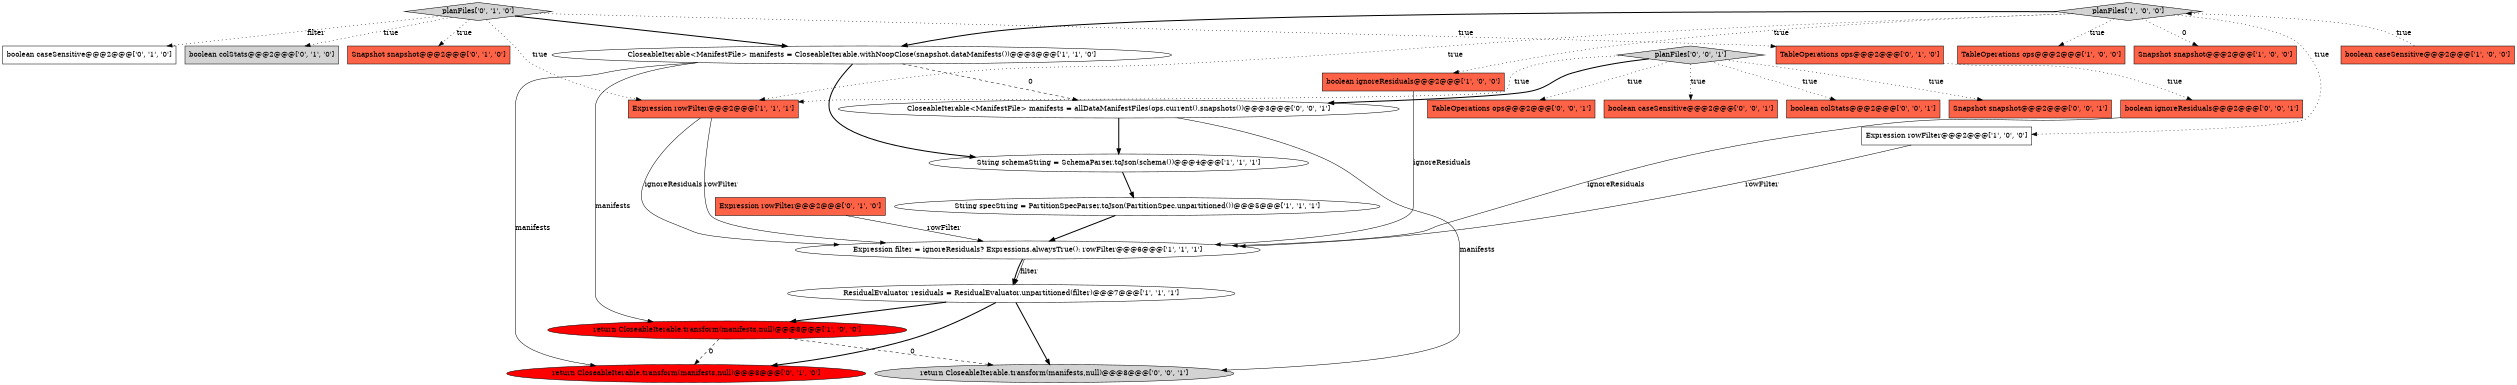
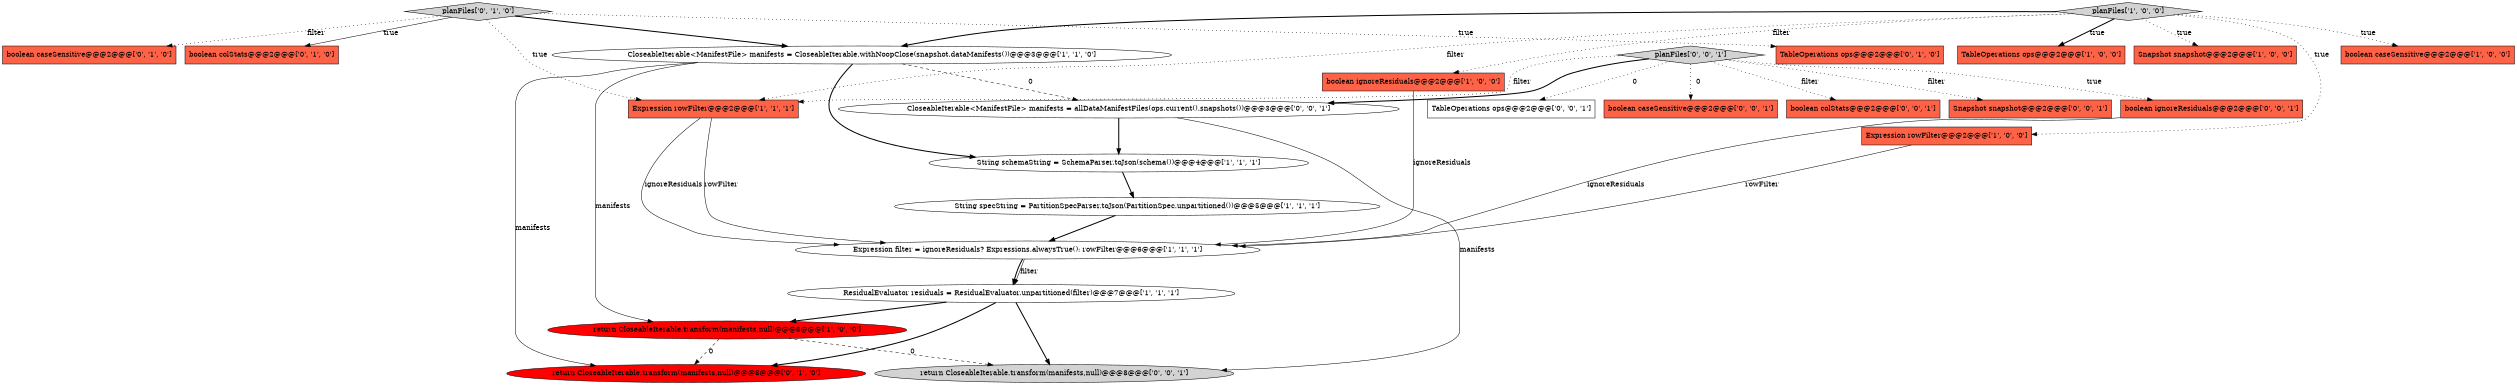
edge "boolean caseSensitive@@@2@@@['1', '0', '0']" -> "planFiles['1', '0', '0']": reversed
edge "planFiles['0', '1', '0']" -> "boolean colStats@@@2@@@['0', '1', '0']": style dotted -> solid
edge "planFiles['1', '0', '0']" -> "TableOperations ops@@@2@@@['1', '0', '0']": style dotted -> bold
edge "planFiles['1', '0', '0']" -> "boolean ignoreResiduals@@@2@@@['1', '0', '0']": label "true" -> "filter"
edge "planFiles['1', '0', '0']" -> "Snapshot snapshot@@@2@@@['1', '0', '0']": label "0" -> "true"
node "boolean caseSensitive@@@2@@@['0', '1', '0']": fillcolor white -> tomato
node "boolean colStats@@@2@@@['0', '1', '0']": fillcolor lightgray -> tomato
node "Snapshot snapshot@@@2@@@['0', '1', '0']": removed
edge "planFiles['1', '0', '0']" -> "Expression rowFilter@@@2@@@['1', '1', '1']": label "true" -> "filter"
edge "TableOperations ops@@@2@@@['0', '1', '0']" -> "boolean ignoreResiduals@@@2@@@['0', '0', '1']": now "planFiles['0', '0', '1']" -> "boolean ignoreResiduals@@@2@@@['0', '0', '1']"
edge "planFiles['0', '0', '1']" -> "Expression rowFilter@@@2@@@['1', '1', '1']": label "true" -> "filter"
edge "planFiles['0', '0', '1']" -> "TableOperations ops@@@2@@@['0', '0', '1']": label "true" -> "0"
edge "planFiles['0', '0', '1']" -> "boolean caseSensitive@@@2@@@['0', '0', '1']": label "true" -> "0"
edge "planFiles['0', '0', '1']" -> "boolean colStats@@@2@@@['0', '0', '1']": label "true" -> "filter"
edge "planFiles['0', '0', '1']" -> "Snapshot snapshot@@@2@@@['0', '0', '1']": label "true" -> "filter"
node "TableOperations ops@@@2@@@['0', '0', '1']": fillcolor tomato -> white
node "Expression rowFilter@@@2@@@['1', '0', '0']": fillcolor white -> tomato
node "Expression rowFilter@@@2@@@['0', '1', '0']": removed
